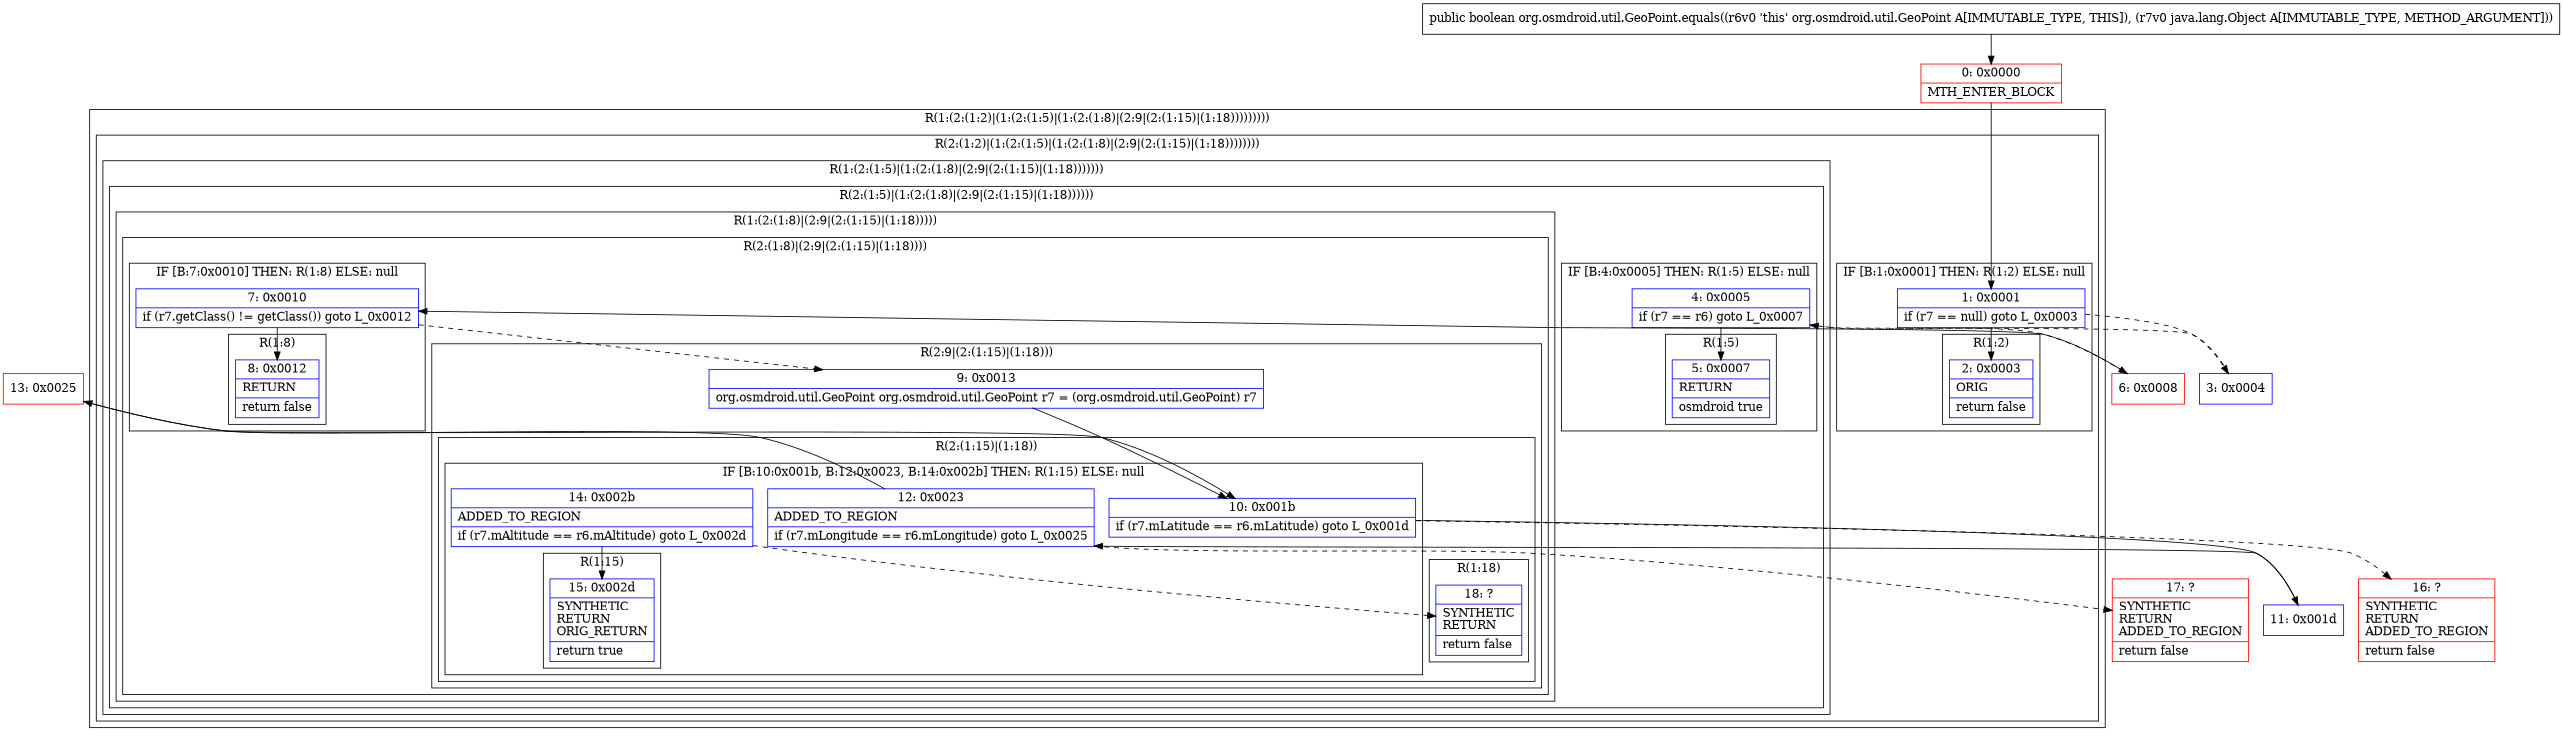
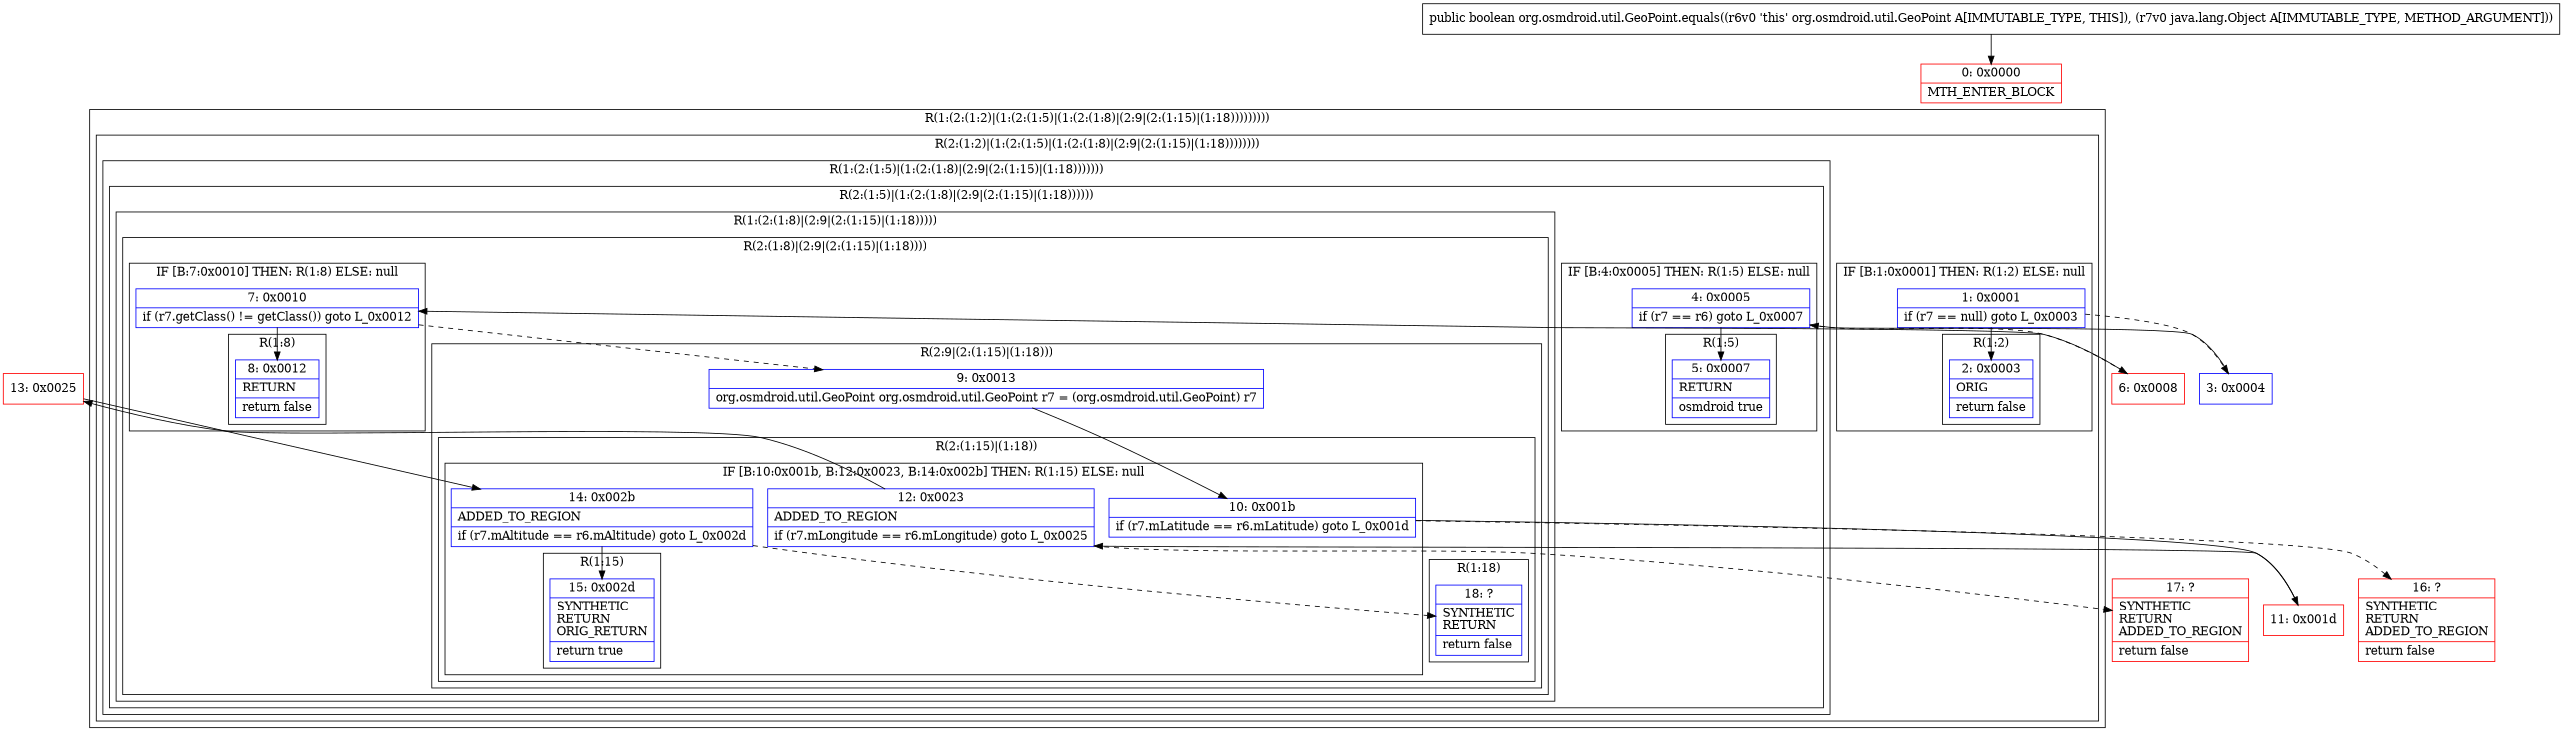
edge "0: 0x0000" -> "1: 0x0001": removed
edge "3: 0x0004" -> "4: 0x0005": style dashed -> solid
edge "13: 0x0025" -> "10: 0x001b": now "13: 0x0025" -> "14: 0x002b"
node "11: 0x001d": color blue -> red
